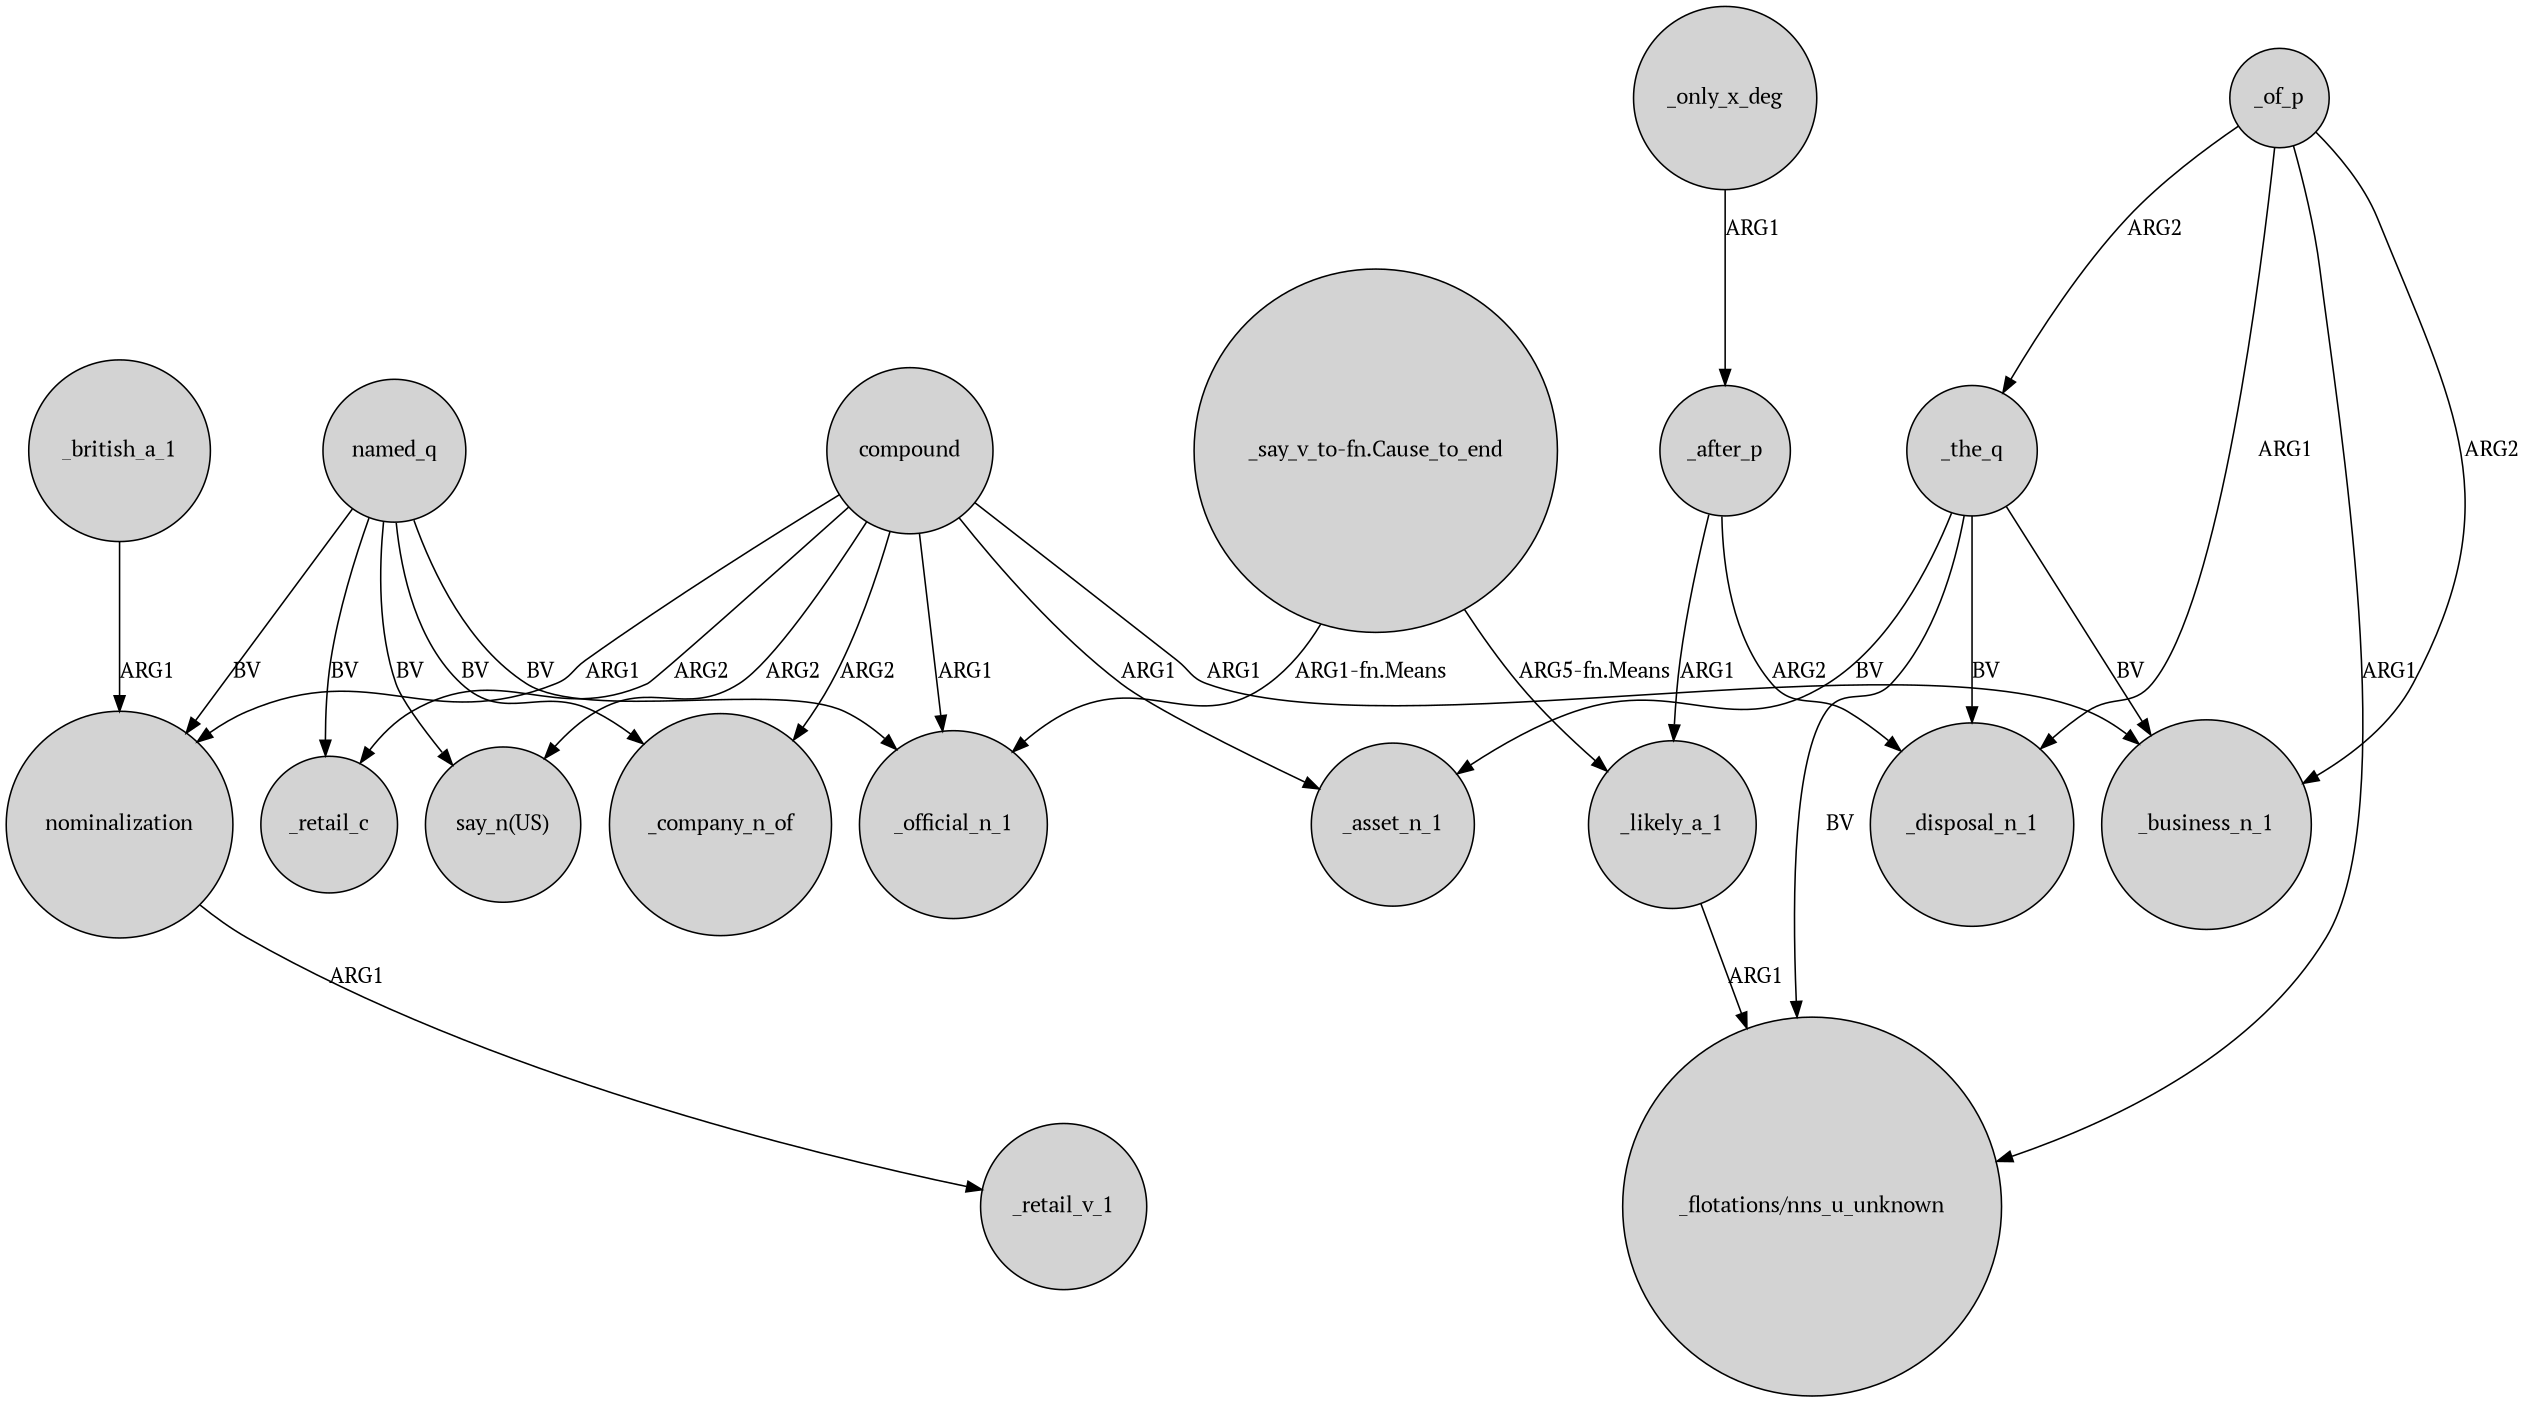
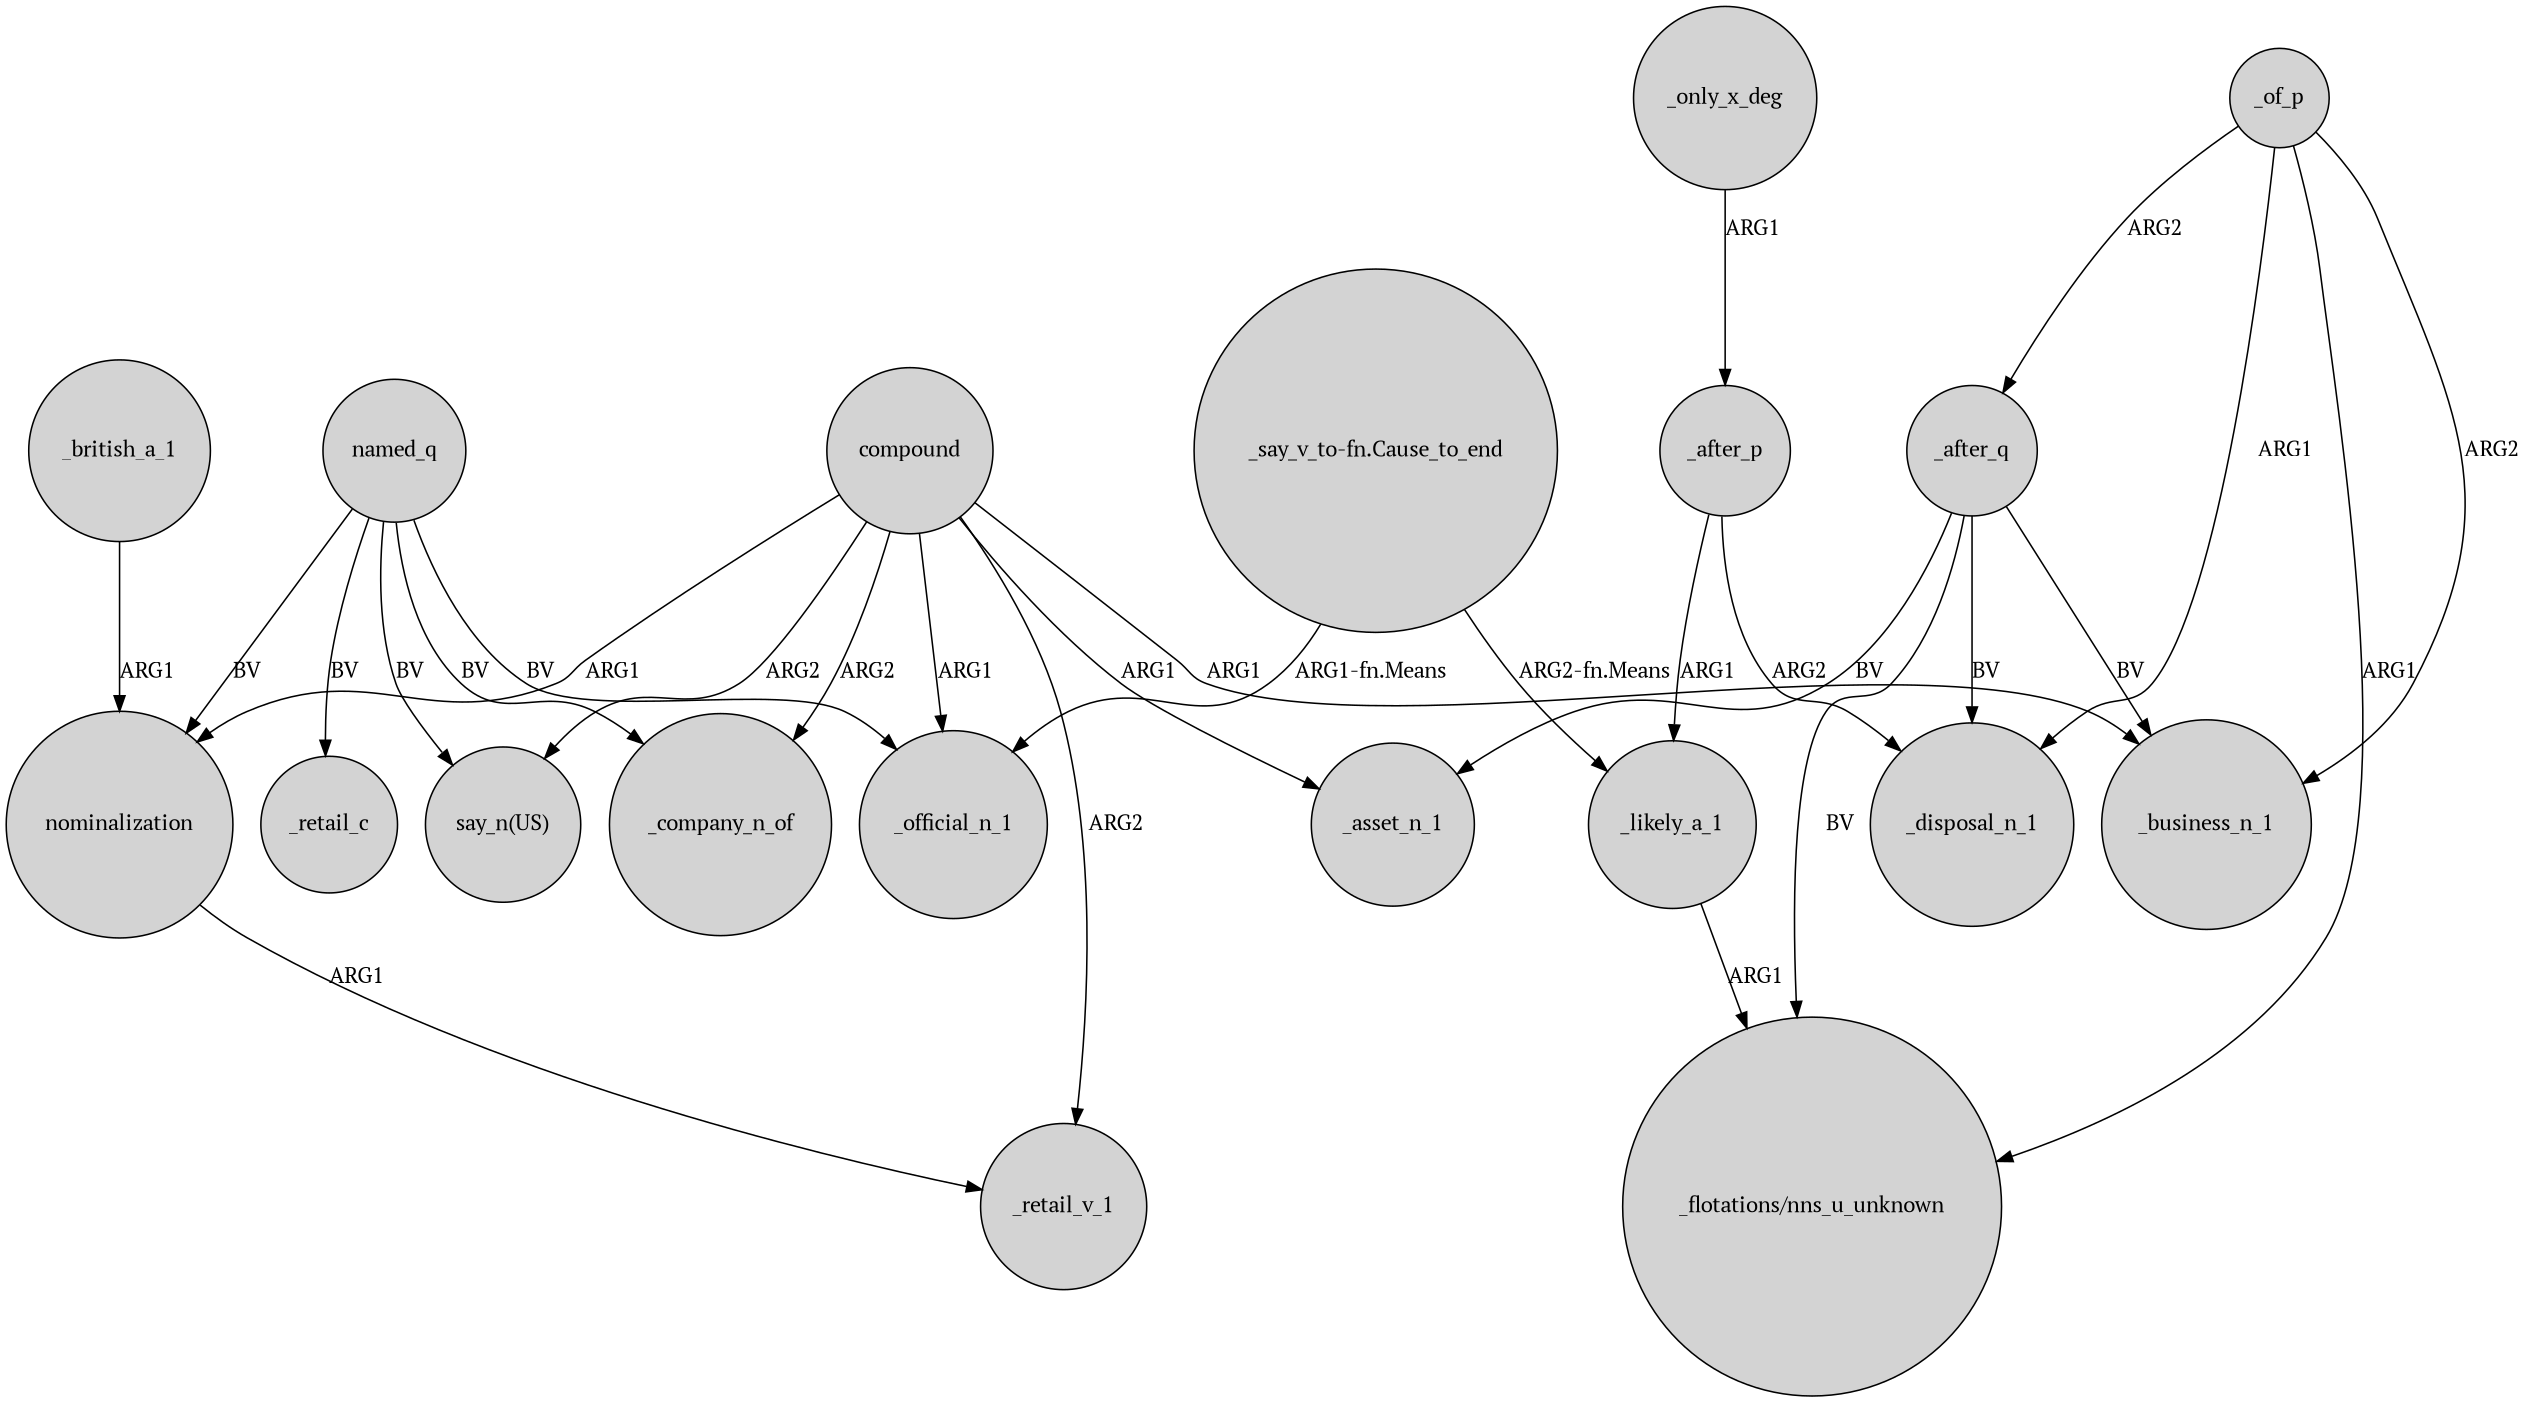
node "_the_q": label "_the_q" -> "_after_q"
edge "_say_v_to-fn.Cause_to_end" -> "_likely_a_1": label "ARG5-fn.Means" -> "ARG2-fn.Means"
edge "compound" -> "_retail_c": now "compound" -> "_retail_v_1"
